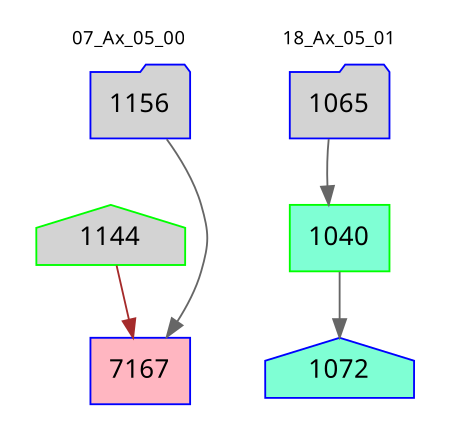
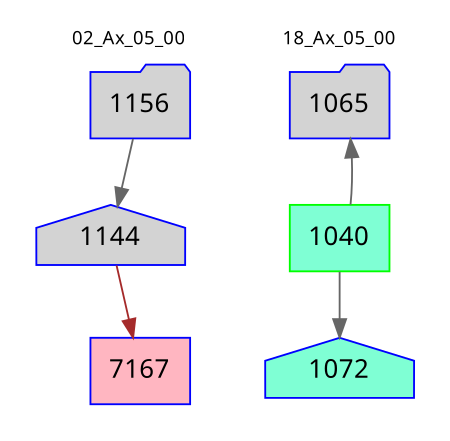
cluster "07_Ax_05_00": label "07_Ax_05_00" -> "02_Ax_05_00"
cluster "18_Ax_05_01": label "18_Ax_05_01" -> "18_Ax_05_00"
edge "1065" -> "1040": reversed
edge "1156" -> "7167": now "1156" -> "1144"
node "1144": color green -> blue
